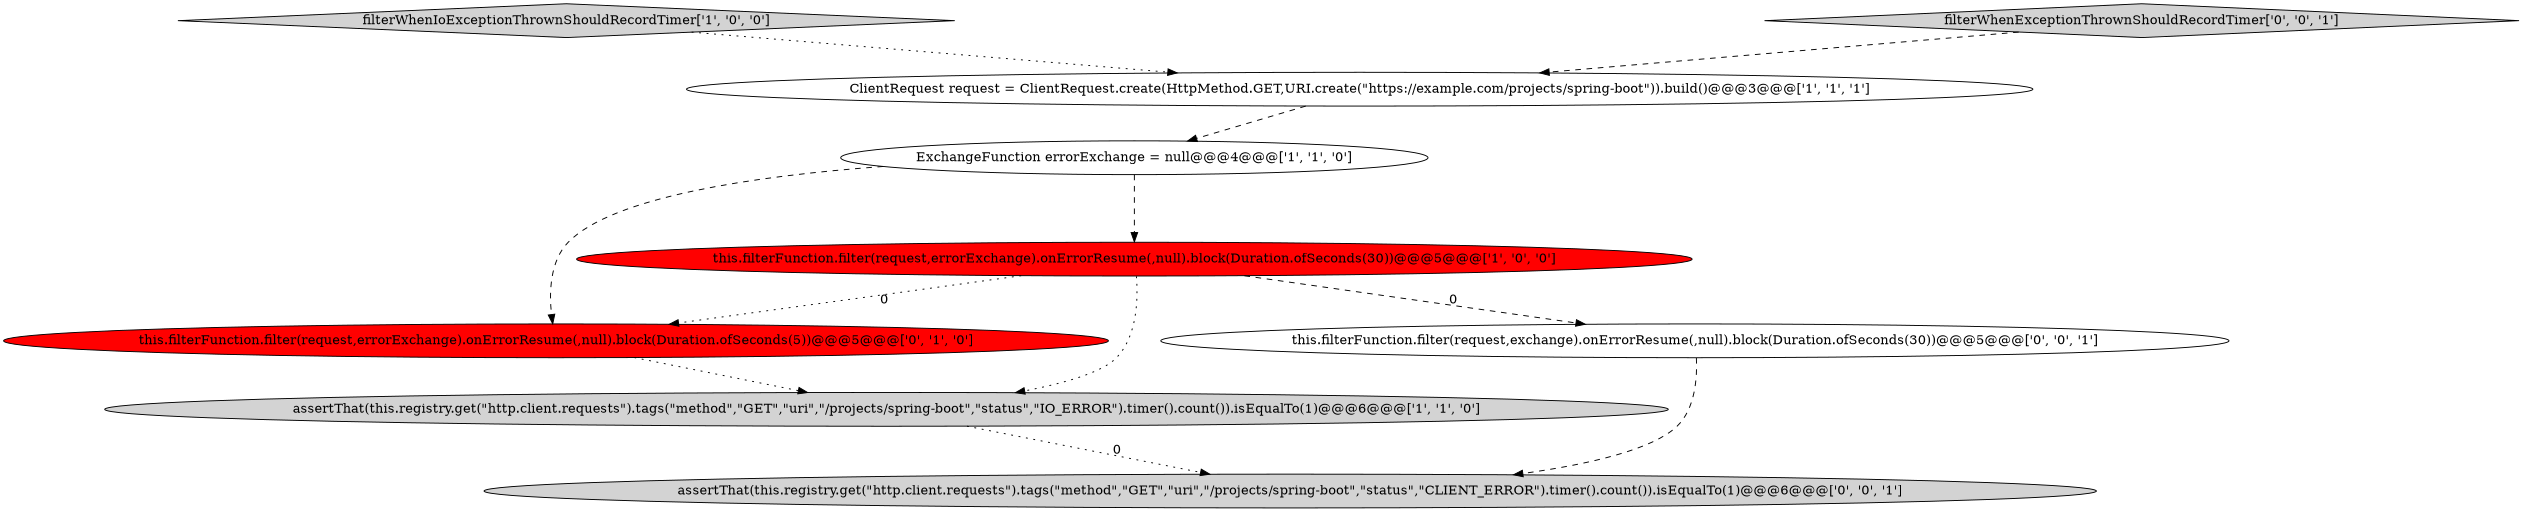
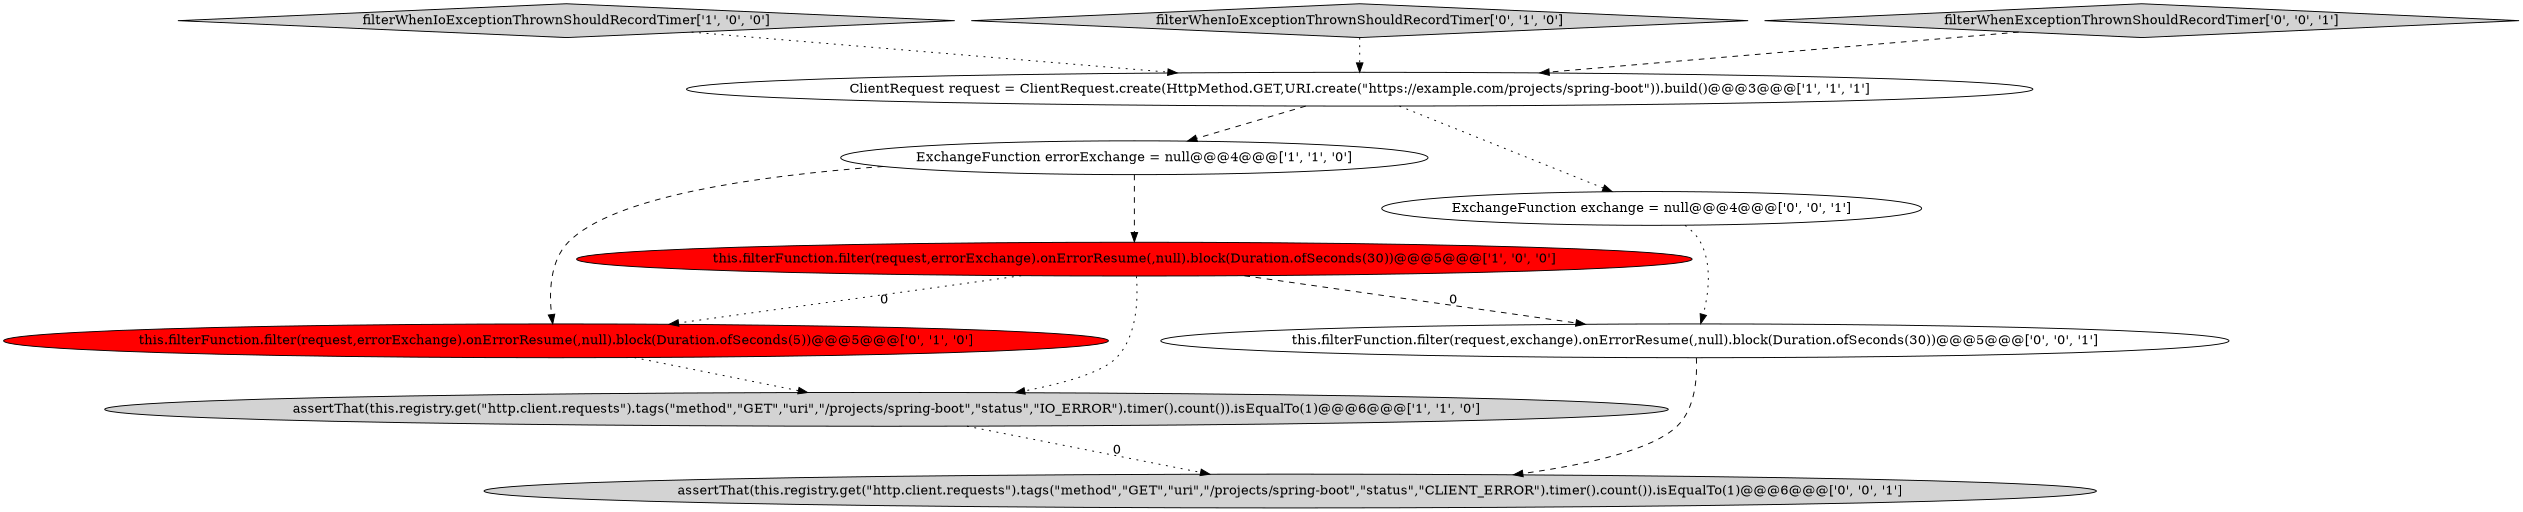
node "filterWhenIoExceptionThrownShouldRecordTimer['0', '1', '0']": added
node "ExchangeFunction exchange = null@@@4@@@['0', '0', '1']": added
